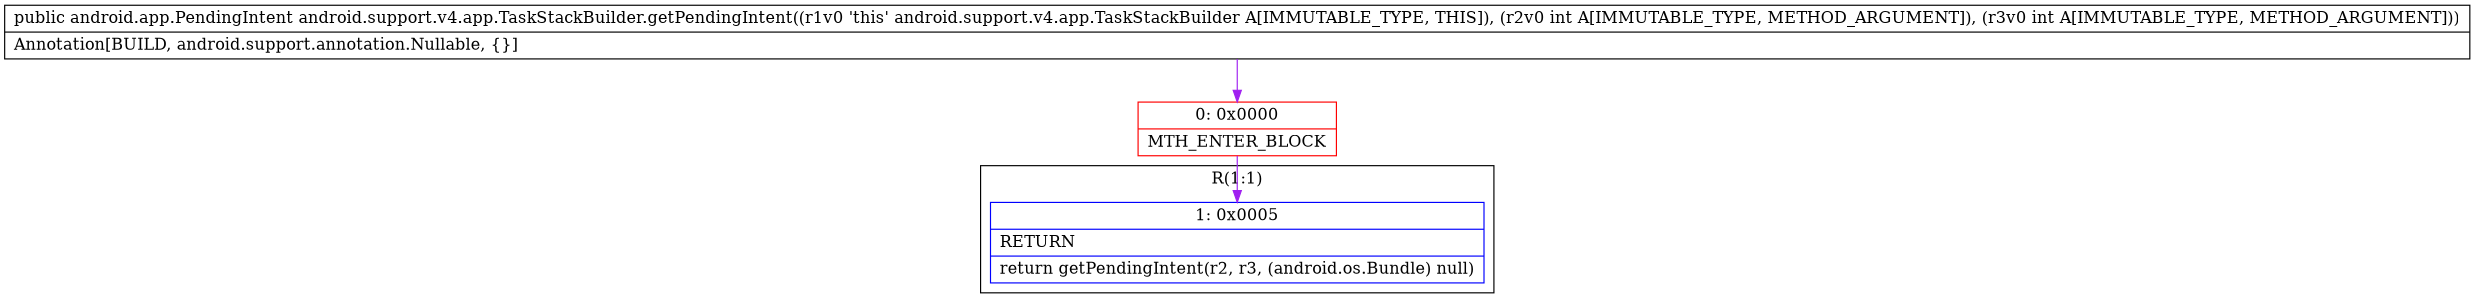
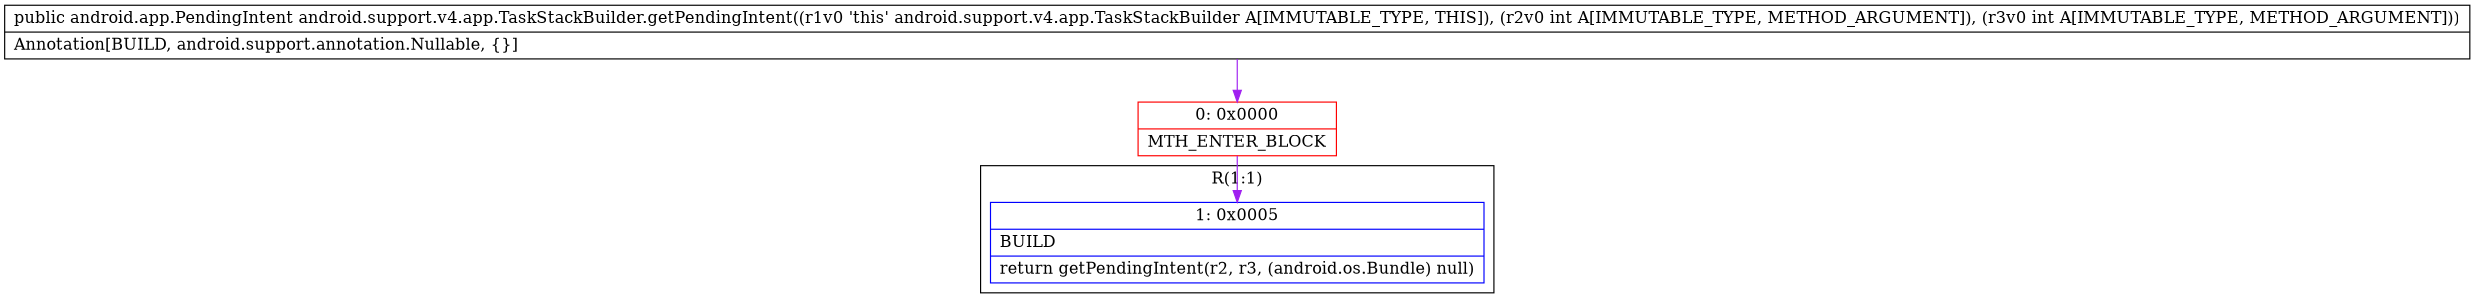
node "1: 0x0005": text "RETURN" -> "BUILD"
